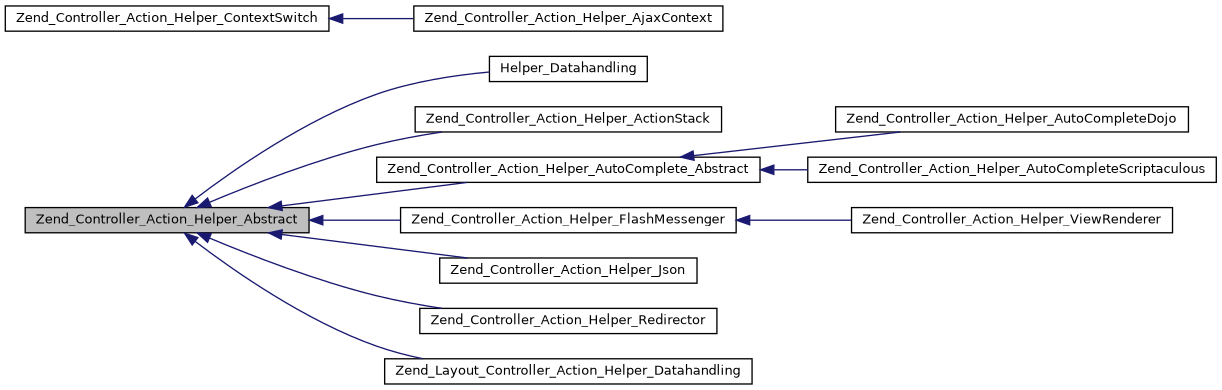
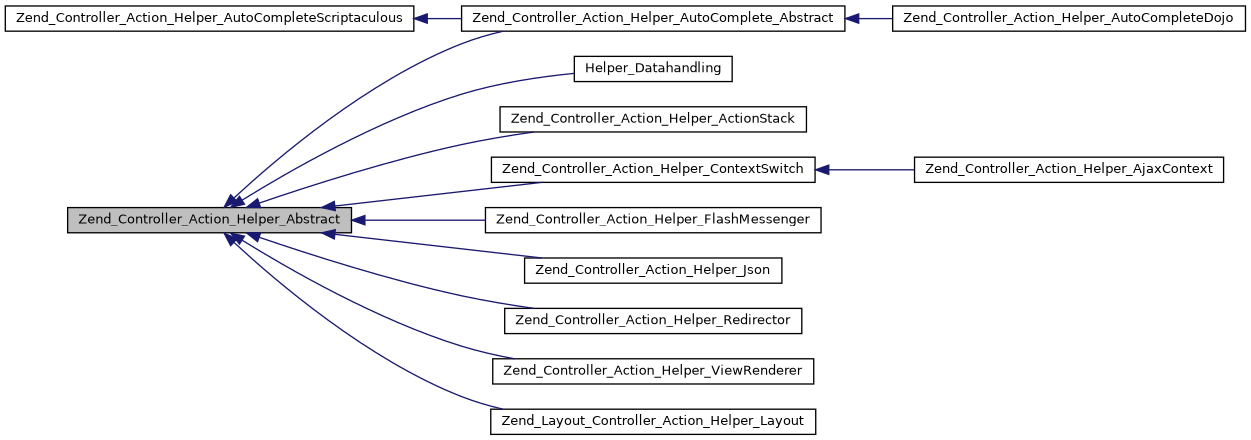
edge "Zend_Controller_Action_Helper_AutoCompleteScriptaculous" -> "Zend_Controller_Action_Helper_AutoComplete_Abstract": reversed
edge "Zend_Controller_Action_Helper_ContextSwitch" -> "Zend_Controller_Action_Helper_Abstract": added
edge "Zend_Controller_Action_Helper_ViewRenderer" -> "Zend_Controller_Action_Helper_FlashMessenger": now "Zend_Controller_Action_Helper_ViewRenderer" -> "Zend_Controller_Action_Helper_Abstract"
node "Zend_Layout_Controller_Action_Helper_Datahandling": label "Zend_Layout_Controller_Action_Helper_Datahandling" -> "Zend_Layout_Controller_Action_Helper_Layout"
